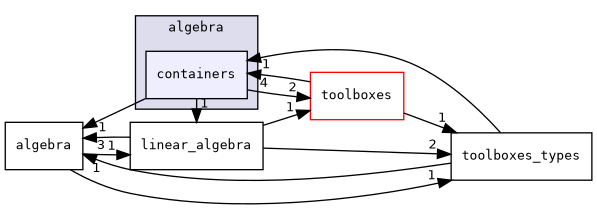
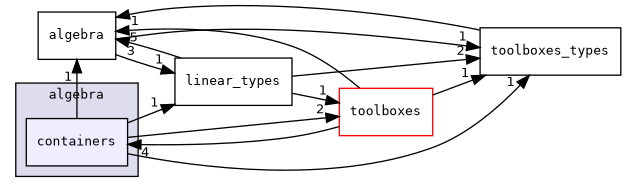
edge "toolboxes" -> "algebra": added
edge "toolboxes_types" -> "containers": reversed
node "linear_algebra": label "linear_algebra" -> "linear_types"
